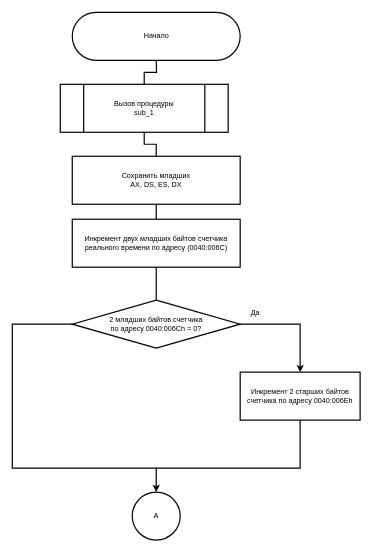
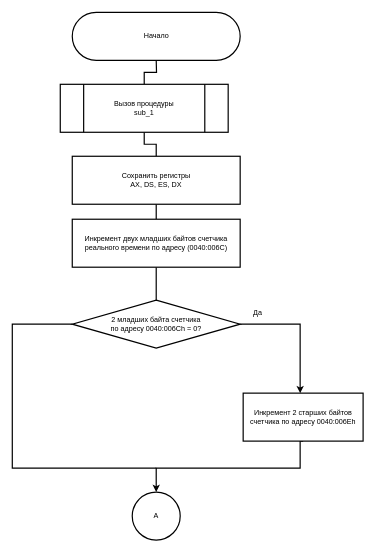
node "Сохранить младших AX, DS, ES, DX": label "Сохранить младших AX, DS, ES, DX" -> "Сохранить регистры AX, DS, ES, DX"
node "2 младших байтов счетчика по адресу 0040:006Ch = 0?": label "2 младших байтов счетчика по адресу 0040:006Ch = 0?" -> "2 младших байта счетчика по адресу 0040:006Ch = 0?"
node "Инкремент 2 старших байтов счетчика по адресу 0040:006Eh": moved (300, 396) -> (303, 417)
